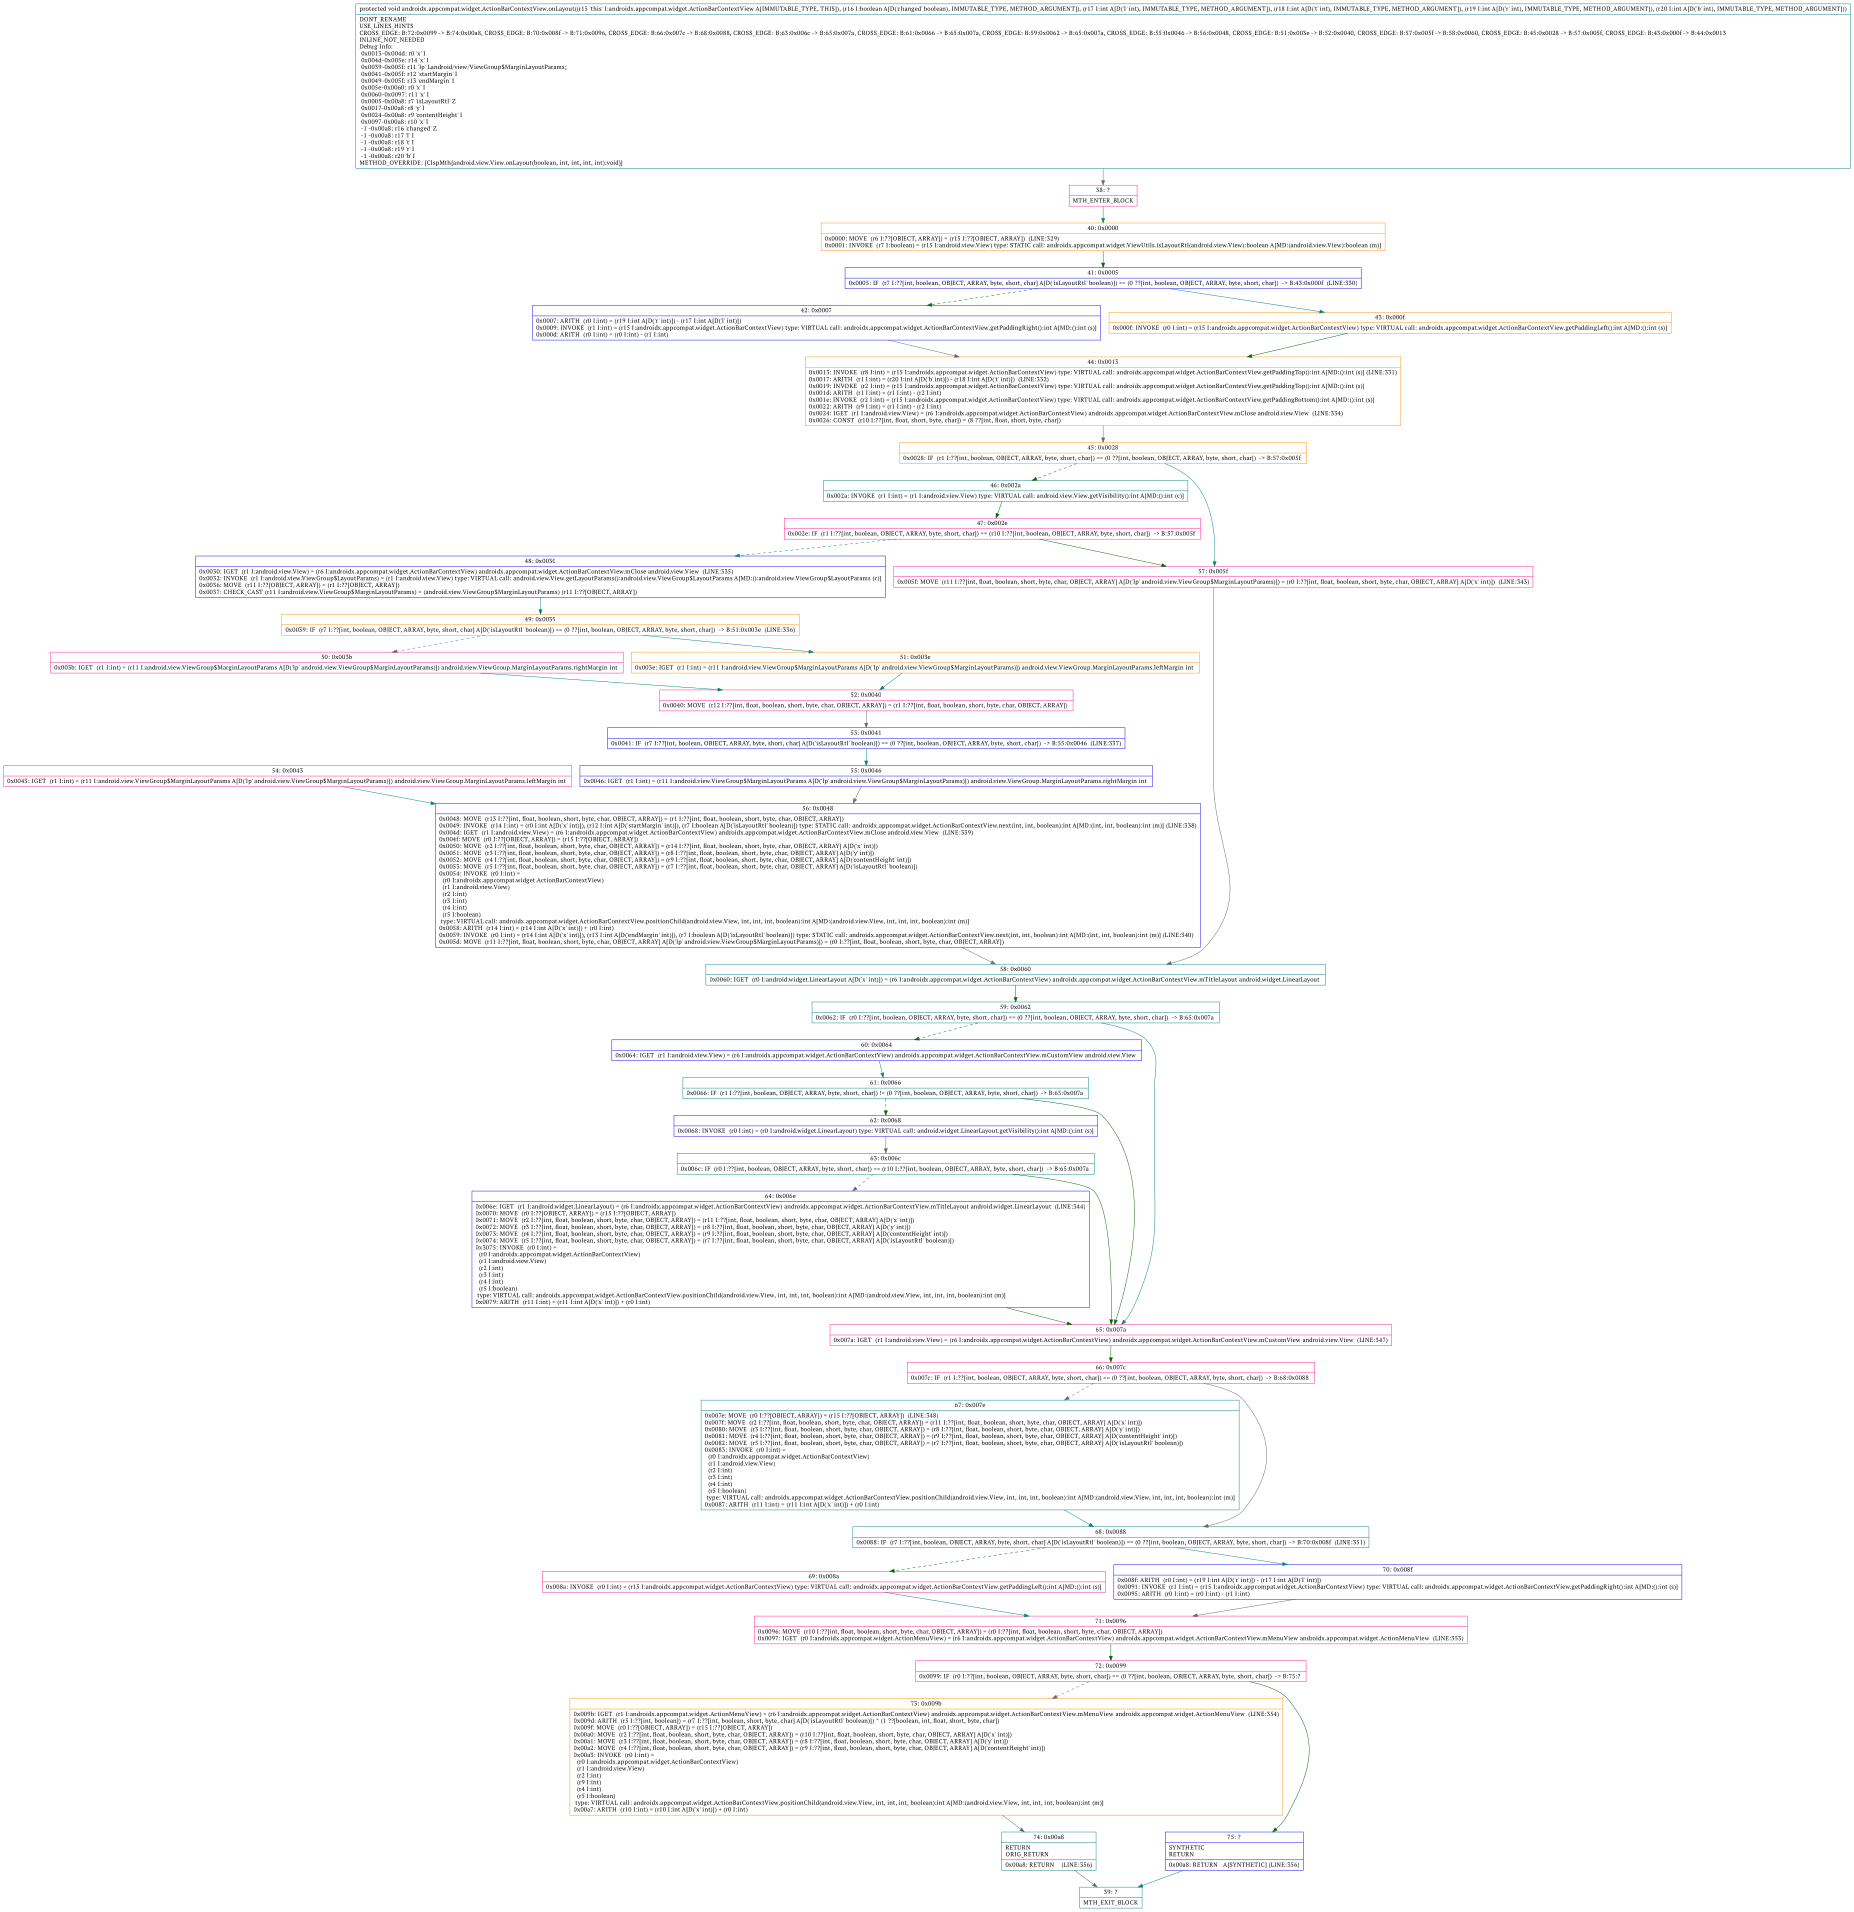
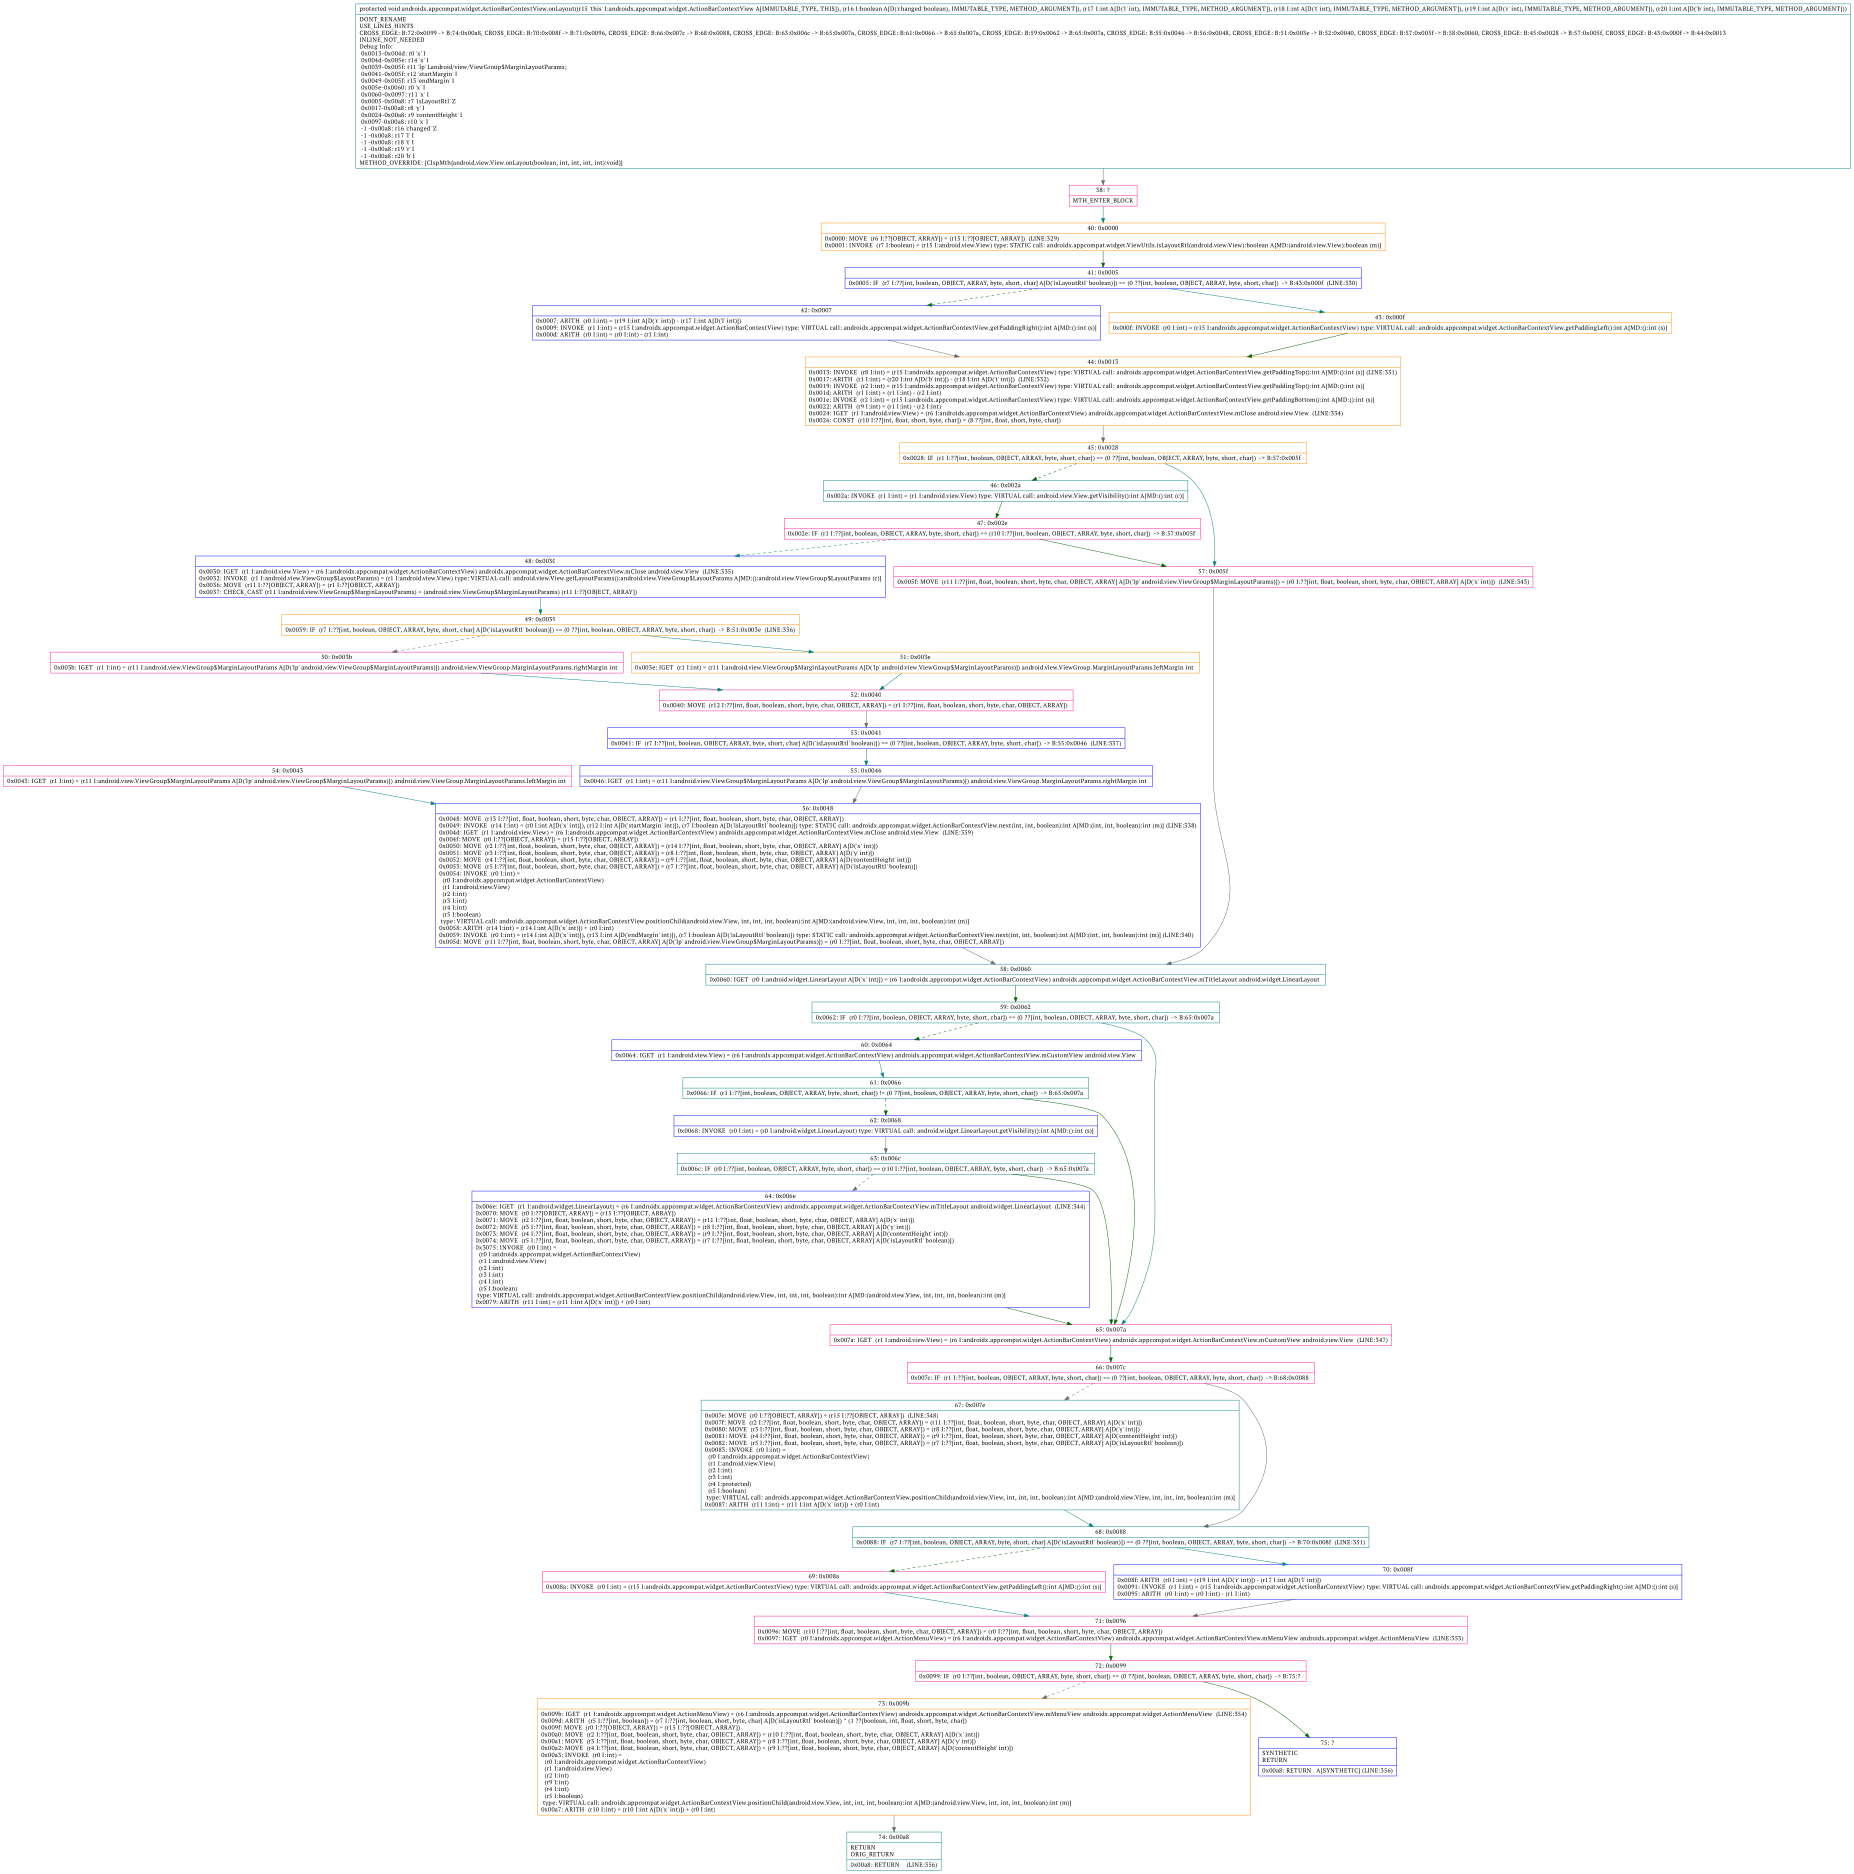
node "67: 0x007e": text "(r4 I:int)" -> "(r4 I:protected)"
node "39: ?": removed
